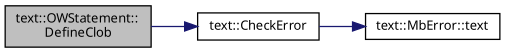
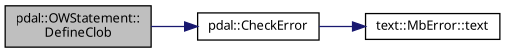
node "text::OWStatement:: DefineClob": label "text::OWStatement:: DefineClob" -> "pdal::OWStatement:: DefineClob"
node "text::CheckError": label "text::CheckError" -> "pdal::CheckError"
